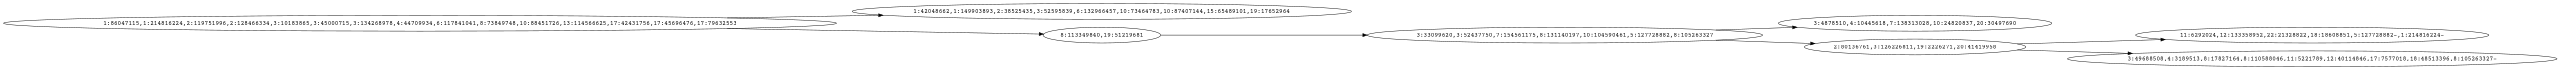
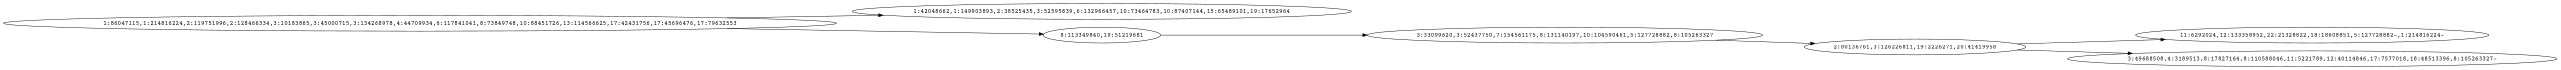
node "3:4878510,4:10445618,7:138313028,10:24820837,20:30497690": removed
